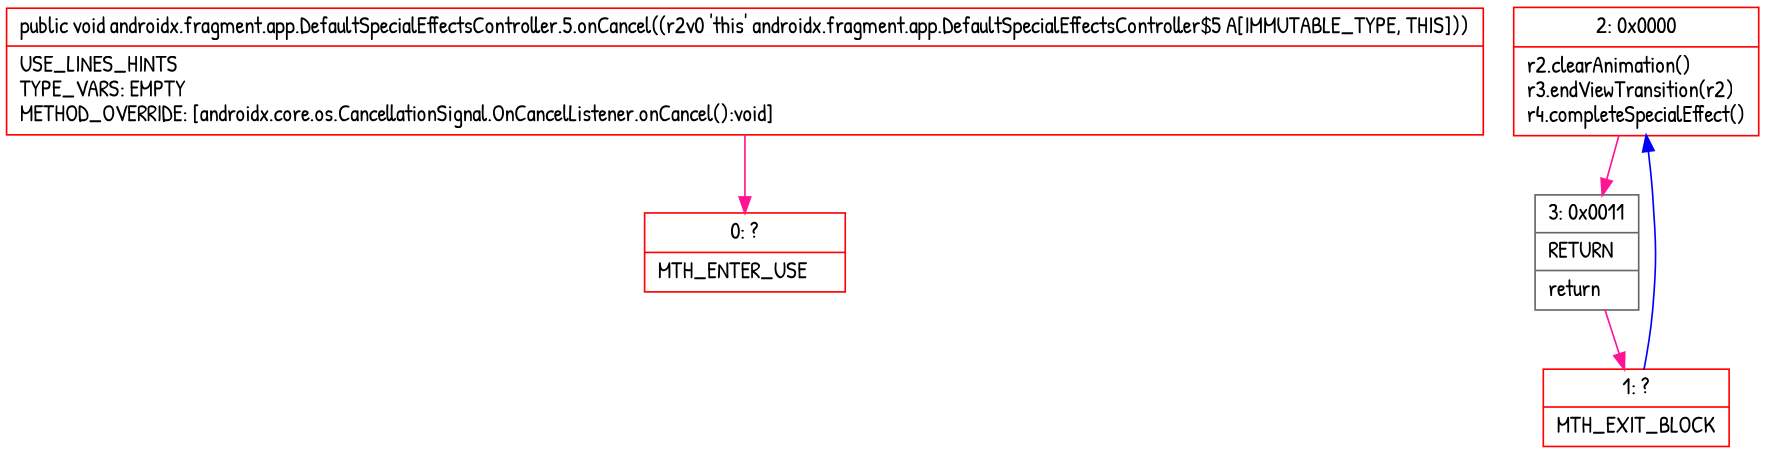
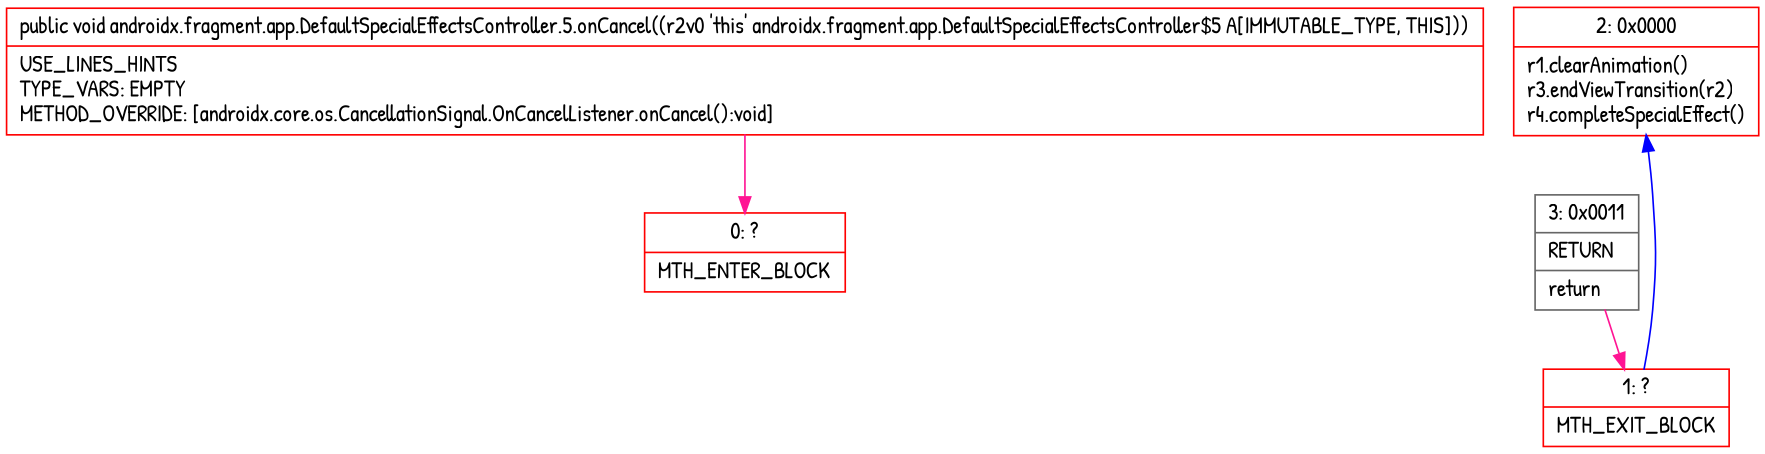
node "2: 0x0000": text "r2.clearAnimation()" -> "r1.clearAnimation()"
edge "2: 0x0000" -> "3: 0x0011": removed
node "0: ?": text "MTH_ENTER_USE" -> "MTH_ENTER_BLOCK"
